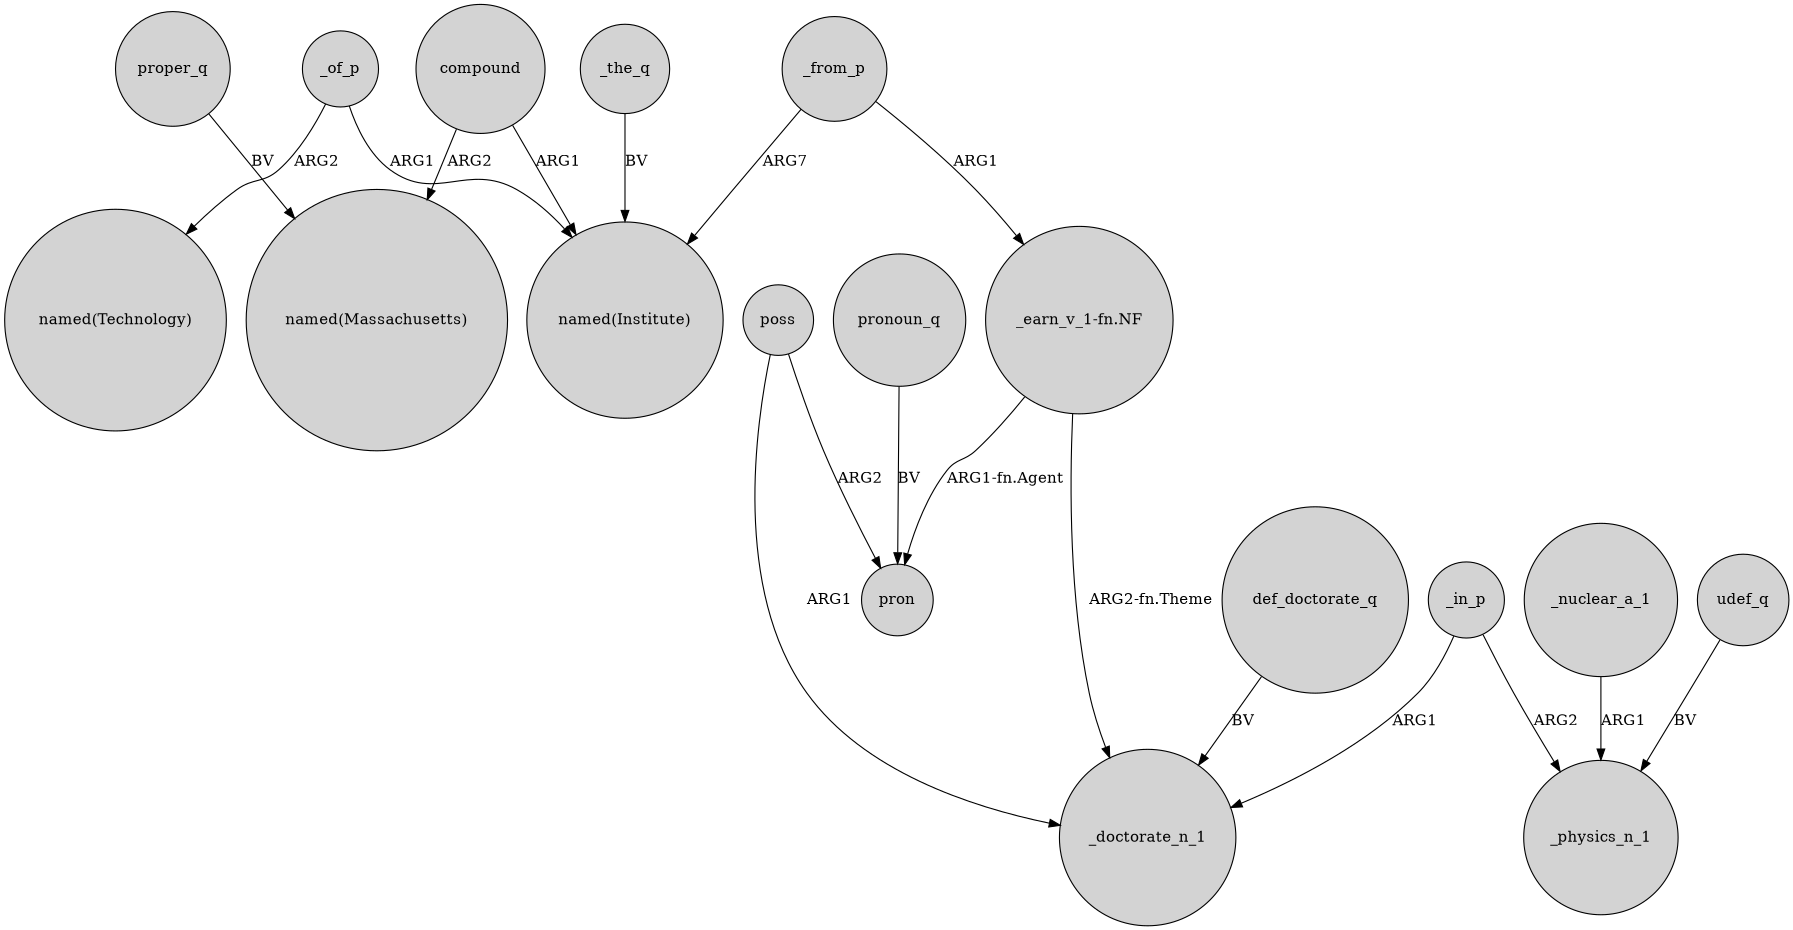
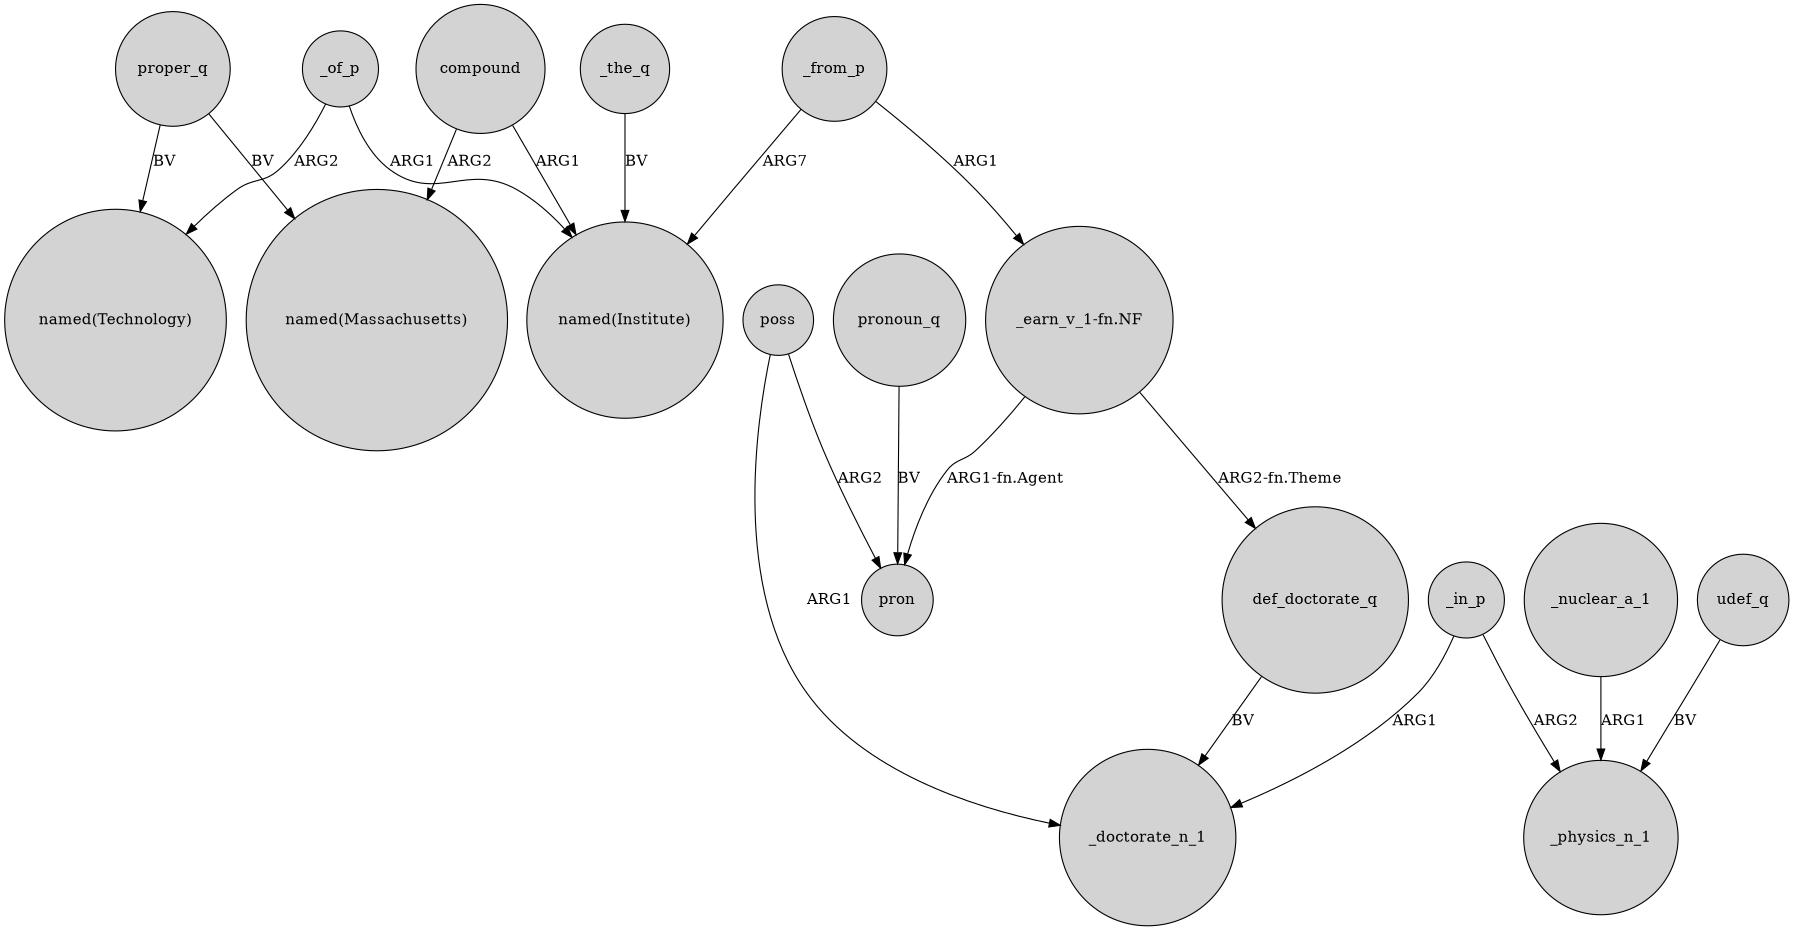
edge "proper_q" -> "named(Technology)": added, label "BV"
edge "_earn_v_1-fn.NF" -> "_doctorate_n_1": now "_earn_v_1-fn.NF" -> "def_doctorate_q"
